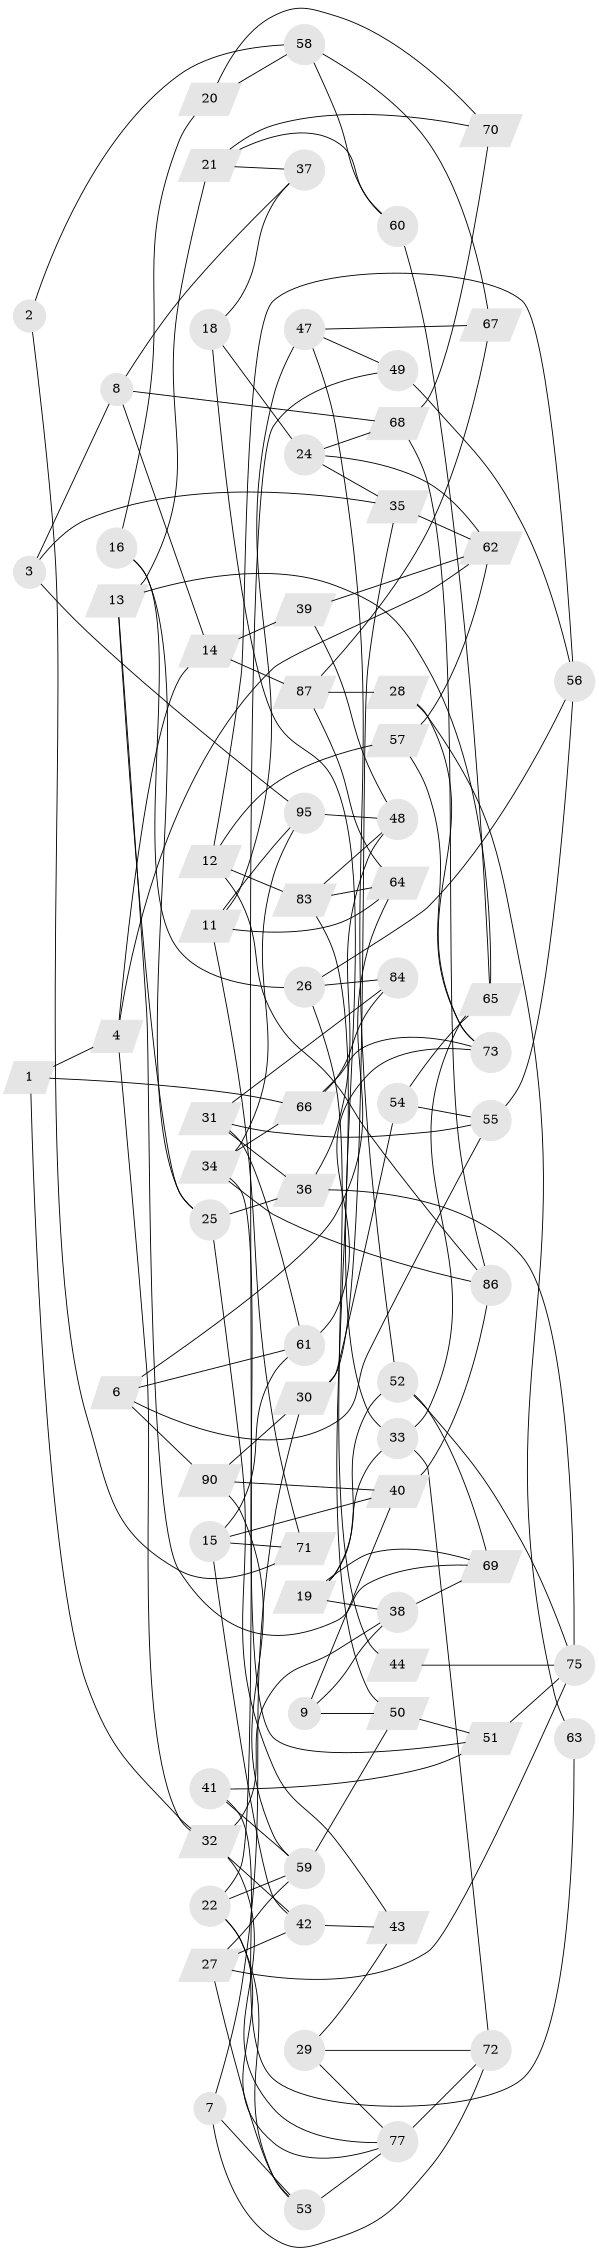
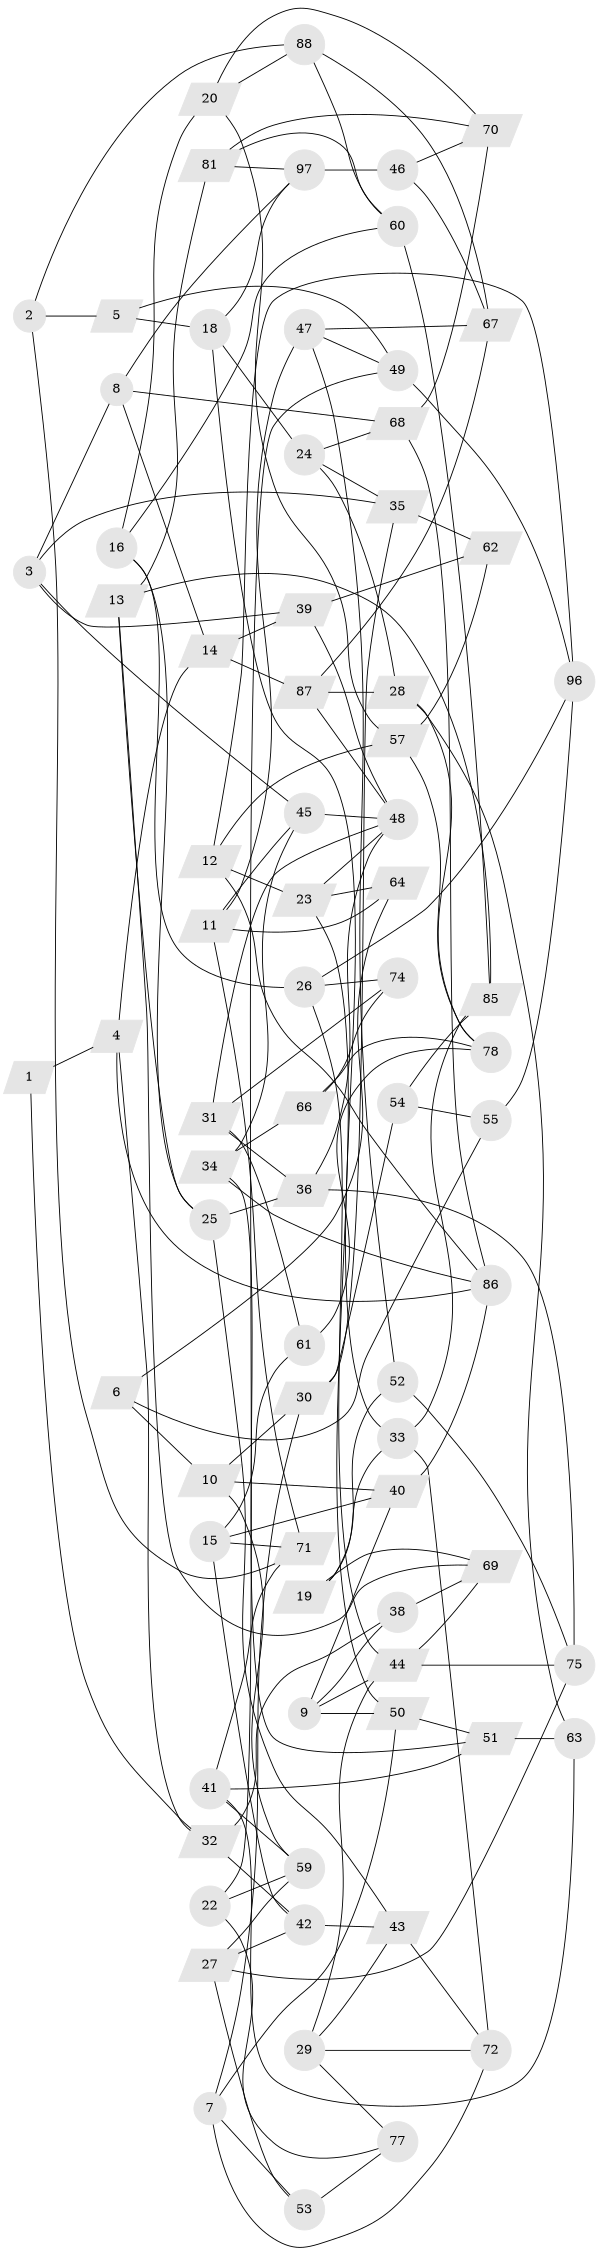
node "58": label "58" -> "88"
node "21": label "21" -> "81"
node "37": label "37" -> "97"
node "46": added
node "5": added
edge "60" -- "16": added
edge "20" -- "57": added
edge "24" -- "62": now "24" -- "28"
edge "3" -- "39": added
node "56": label "56" -> "96"
edge "62" -- "4": now "86" -- "4"
edge "87" -- "64": now "87" -- "48"
node "95": label "95" -> "45"
node "83": label "83" -> "23"
node "84": label "84" -> "74"
node "65": label "65" -> "85"
node "73": label "73" -> "78"
edge "1" -- "66": removed
edge "31" -- "55": now "31" -- "48"
edge "61" -- "6": removed
edge "52" -- "69": now "44" -- "69"
node "90": label "90" -> "10"
edge "19" -- "38": removed
edge "71" -- "41": added
edge "44" -- "9": added
edge "75" -- "51": now "63" -- "51"
edge "50" -- "59": now "50" -- "7"
edge "44" -- "29": added
edge "32" -- "77": removed
edge "22" -- "53": removed
edge "72" -- "77": now "72" -- "43"
